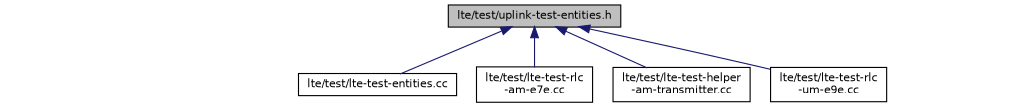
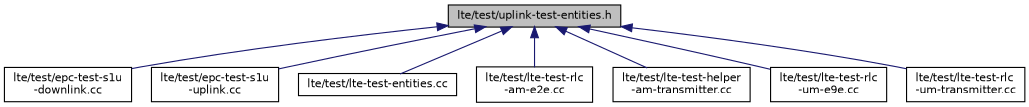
node "lte/test/epc-test-s1u -downlink.cc": added
node "lte/test/epc-test-s1u -uplink.cc": added
node "lte/test/lte-test-rlc -am-e7e.cc": label "lte/test/lte-test-rlc -am-e7e.cc" -> "lte/test/lte-test-rlc -am-e2e.cc"
node "lte/test/lte-test-rlc -um-transmitter.cc": added
